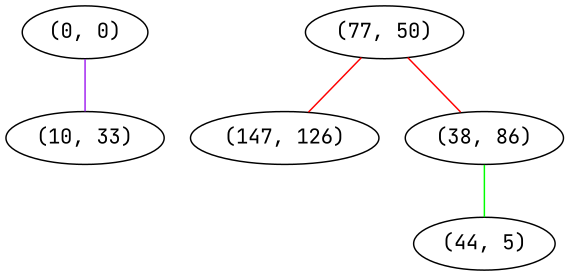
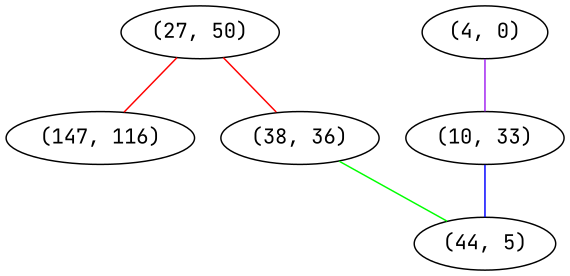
node "(0, 0)": label "(0, 0)" -> "(4, 0)"
node "(77, 50)": label "(77, 50)" -> "(27, 50)"
node "(147, 126)": label "(147, 126)" -> "(147, 116)"
node "(38, 86)": label "(38, 86)" -> "(38, 36)"
edge "(10, 33)" -- "(44, 5)": added
